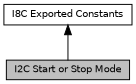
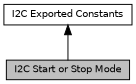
node "I8C Exported Constants": label "I8C Exported Constants" -> "I2C Exported Constants"
